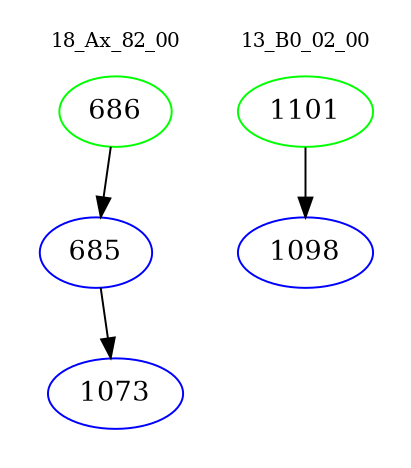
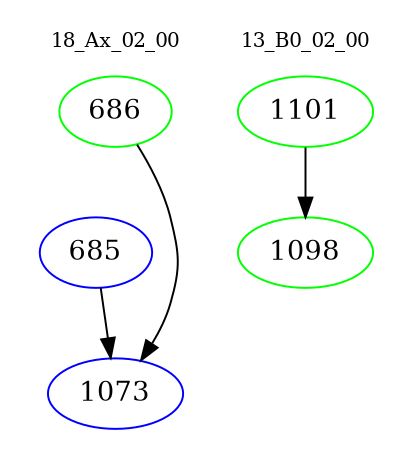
cluster "18_Ax_82_00": label "18_Ax_82_00" -> "18_Ax_02_00"
edge "686" -> "685": now "686" -> "1073"
node "1098": color blue -> green
